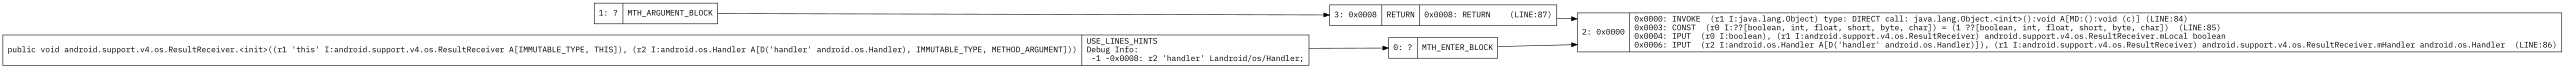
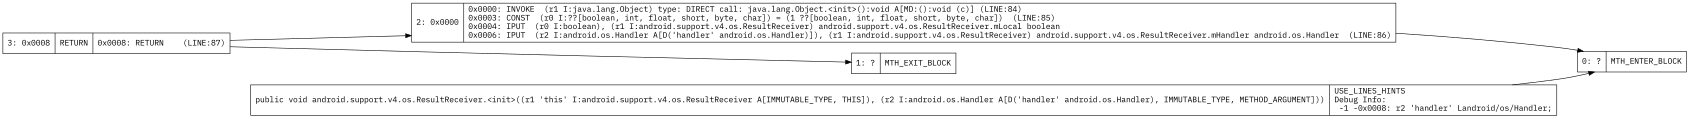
node "1: ?": text "MTH_ARGUMENT_BLOCK" -> "MTH_EXIT_BLOCK"
edge "1: ?" -> "3: 0x0008": reversed
edge "0: ?" -> "2: 0x0000": reversed
